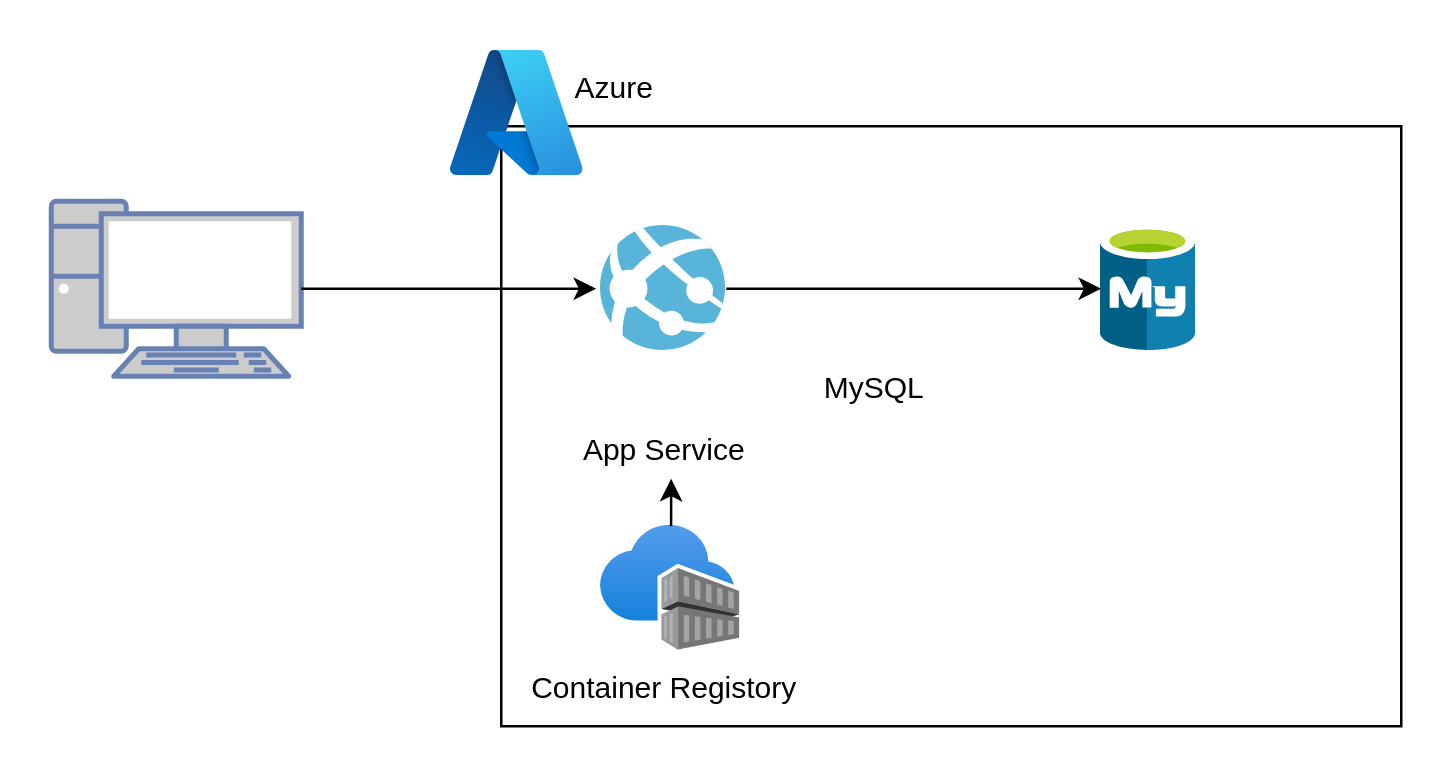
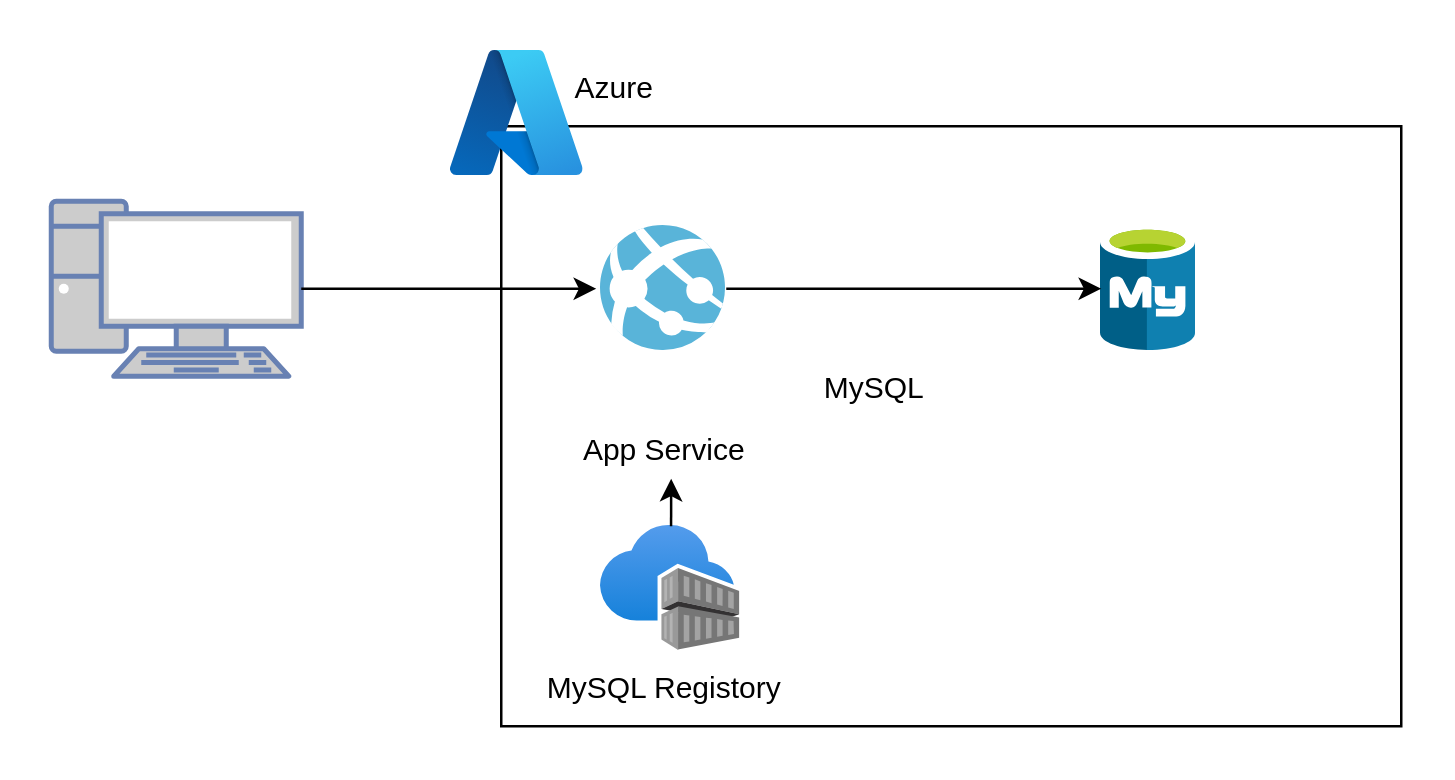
node "Container Registory": label "Container Registory" -> "MySQL Registory"
